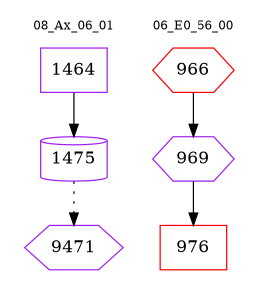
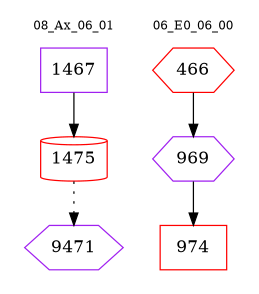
cluster "06_E0_56_00": label "06_E0_56_00" -> "06_E0_06_00"
node "1464": label "1464" -> "1467"
node "966": label "966" -> "466"
node "1475": color purple -> red
node "976": label "976" -> "974"
